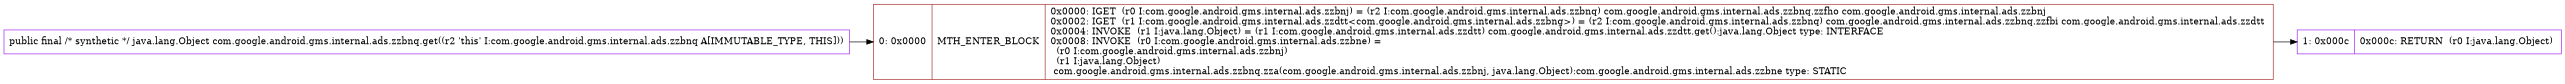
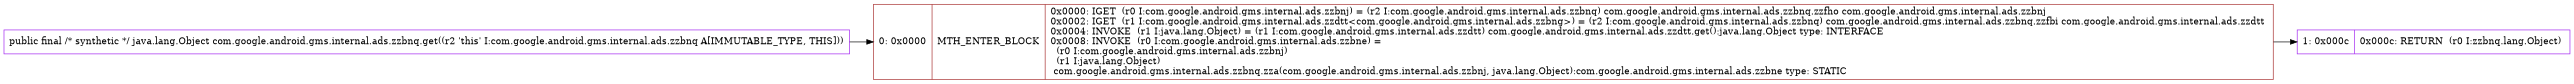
node "1: 0x000c": text "0x000c: RETURN  (r0 I:java.lang.Object)" -> "0x000c: RETURN  (r0 I:zzbnq.lang.Object)"
